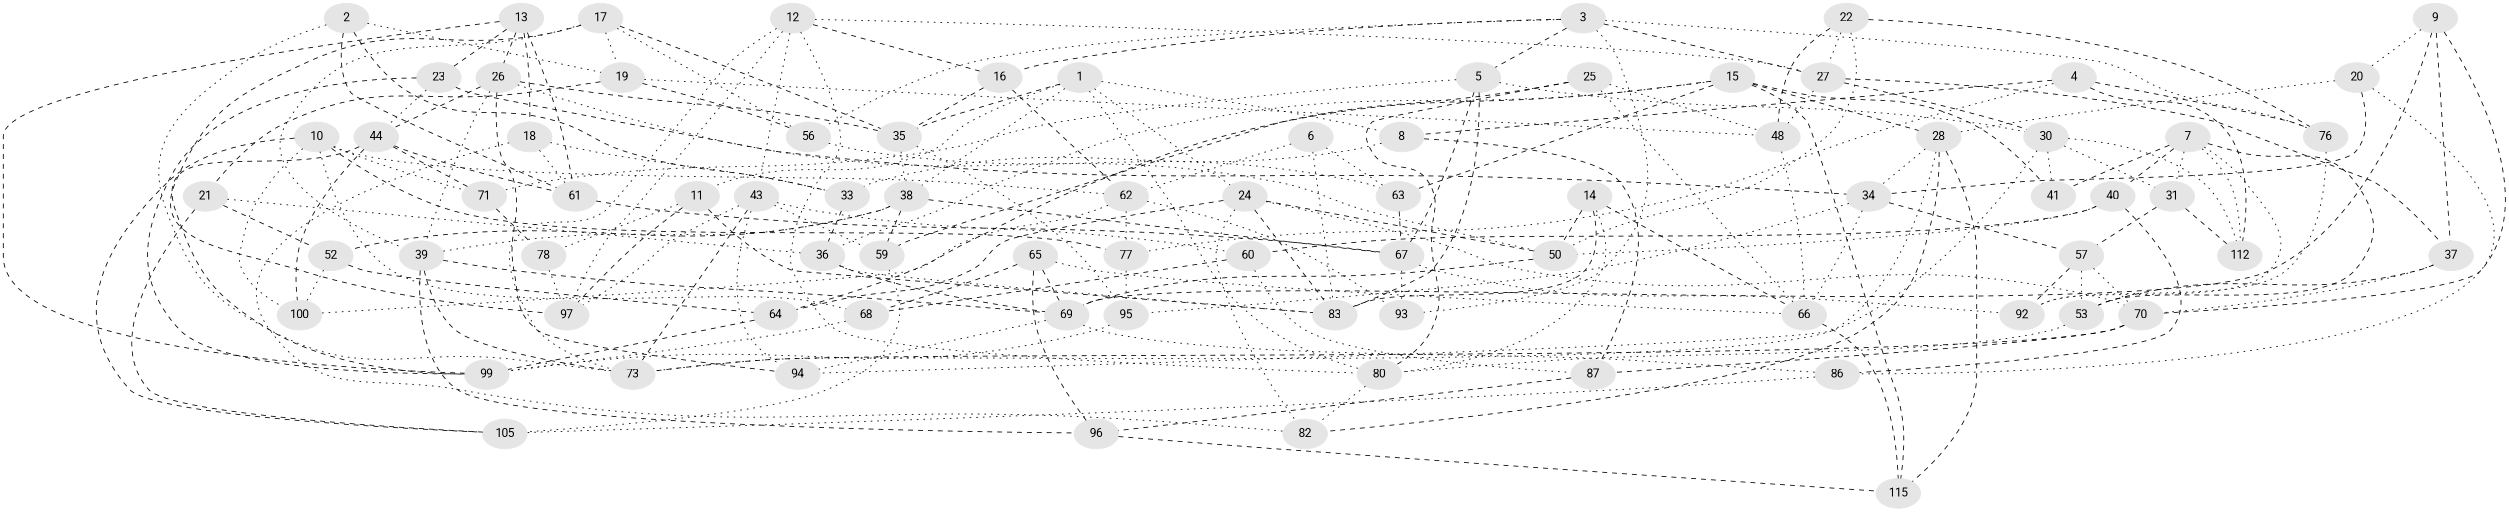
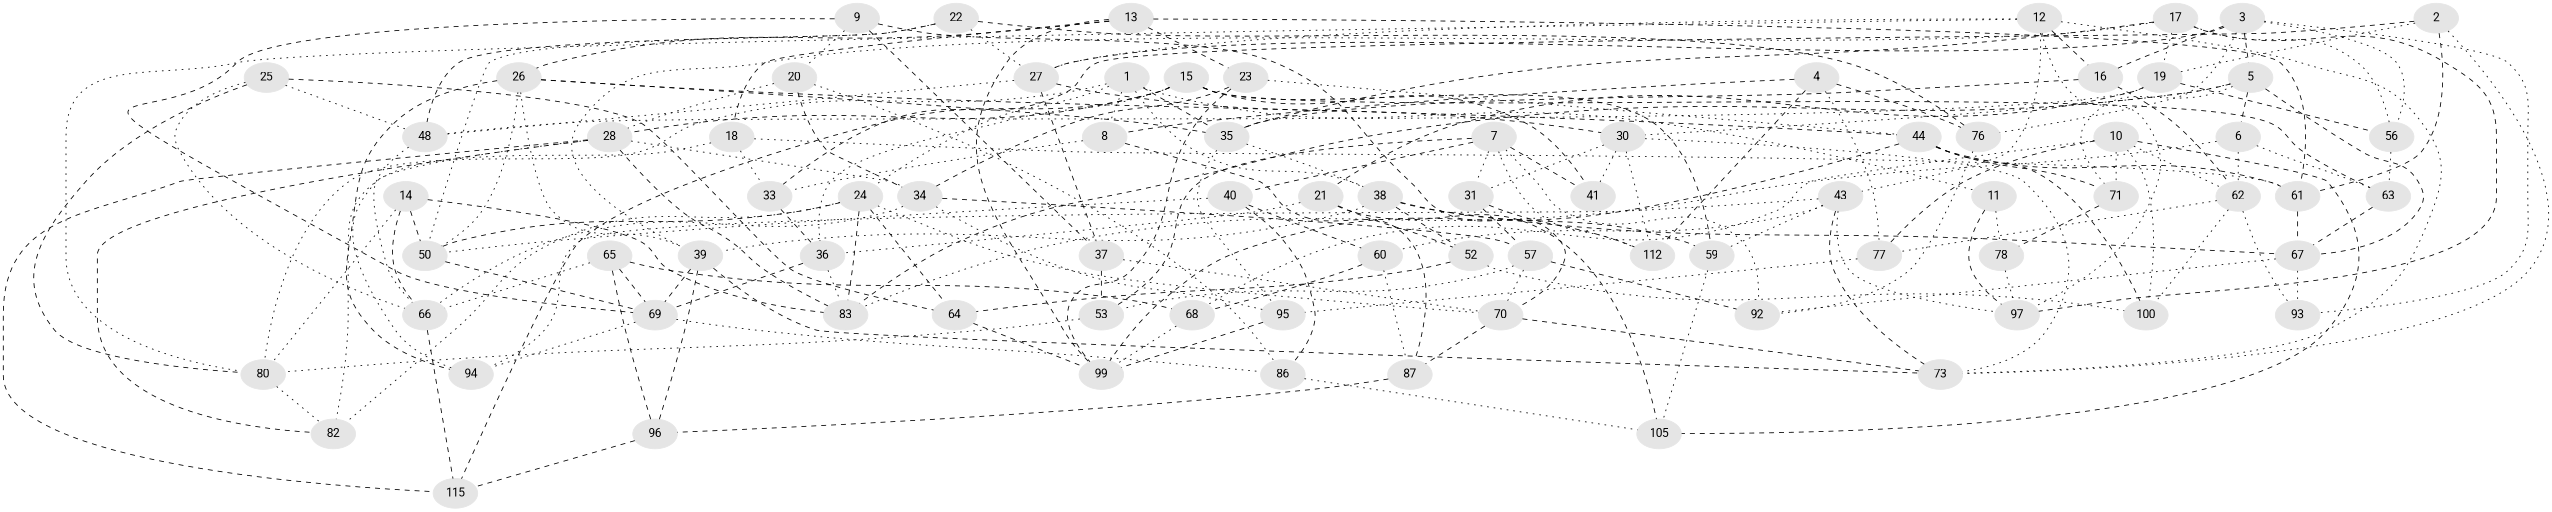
edge "5" -- "6": added
edge "11" -- "83": now "28" -- "83"
edge "95" -- "99": style dotted -> dashed
